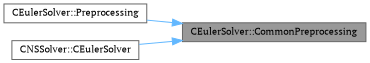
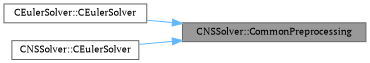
node "CEulerSolver::Preprocessing": label "CEulerSolver::Preprocessing" -> "CEulerSolver::CEulerSolver"
node "CEulerSolver::CommonPreprocessing": label "CEulerSolver::CommonPreprocessing" -> "CNSSolver::CommonPreprocessing"
